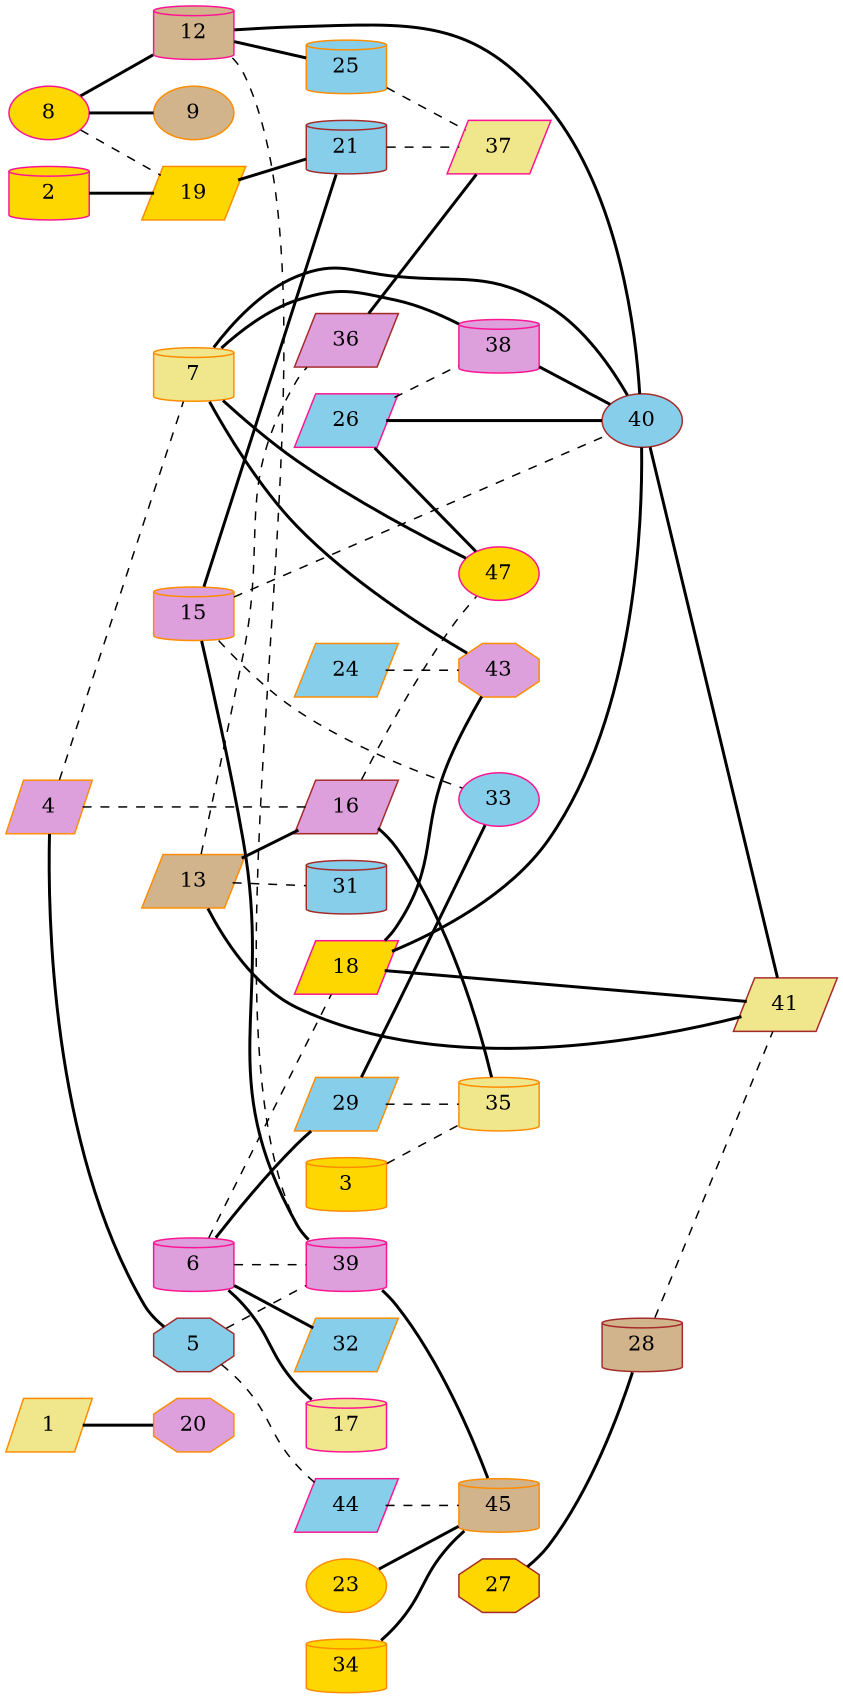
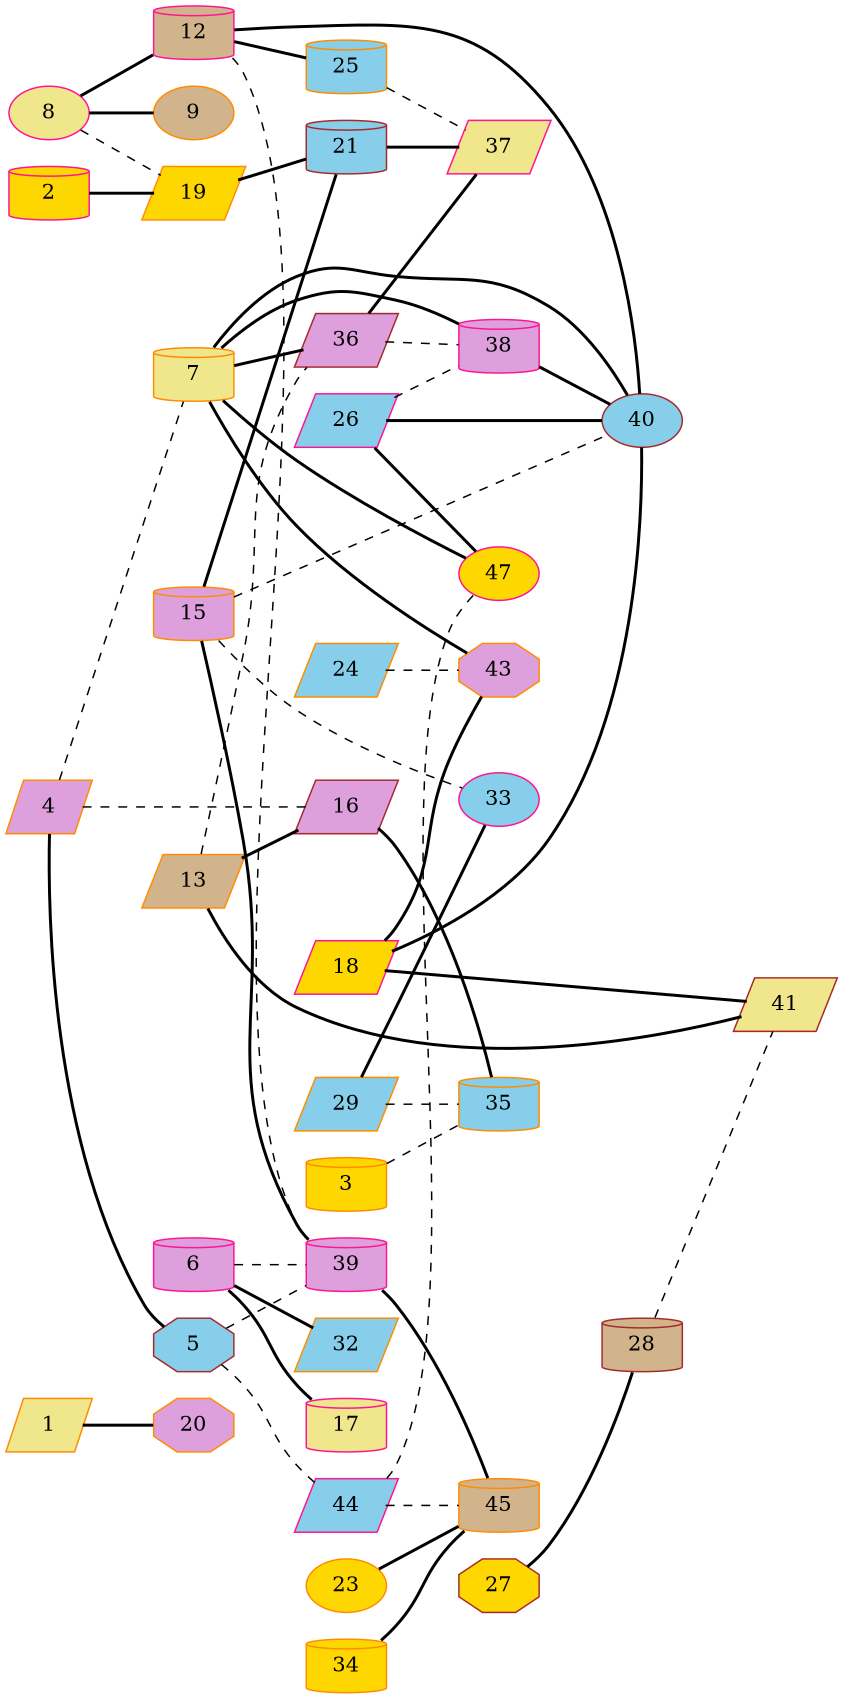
node "8": fillcolor gold -> khaki
edge "21" -- "37": style dashed -> bold
edge "36" -- "38": added
edge "36" -- "7": added
edge "47" -- "16": now "47" -- "44"
edge "40" -- "41": removed
node "31": removed
edge "18" -- "6": removed
node "35": fillcolor khaki -> skyblue
edge "29" -- "6": removed
